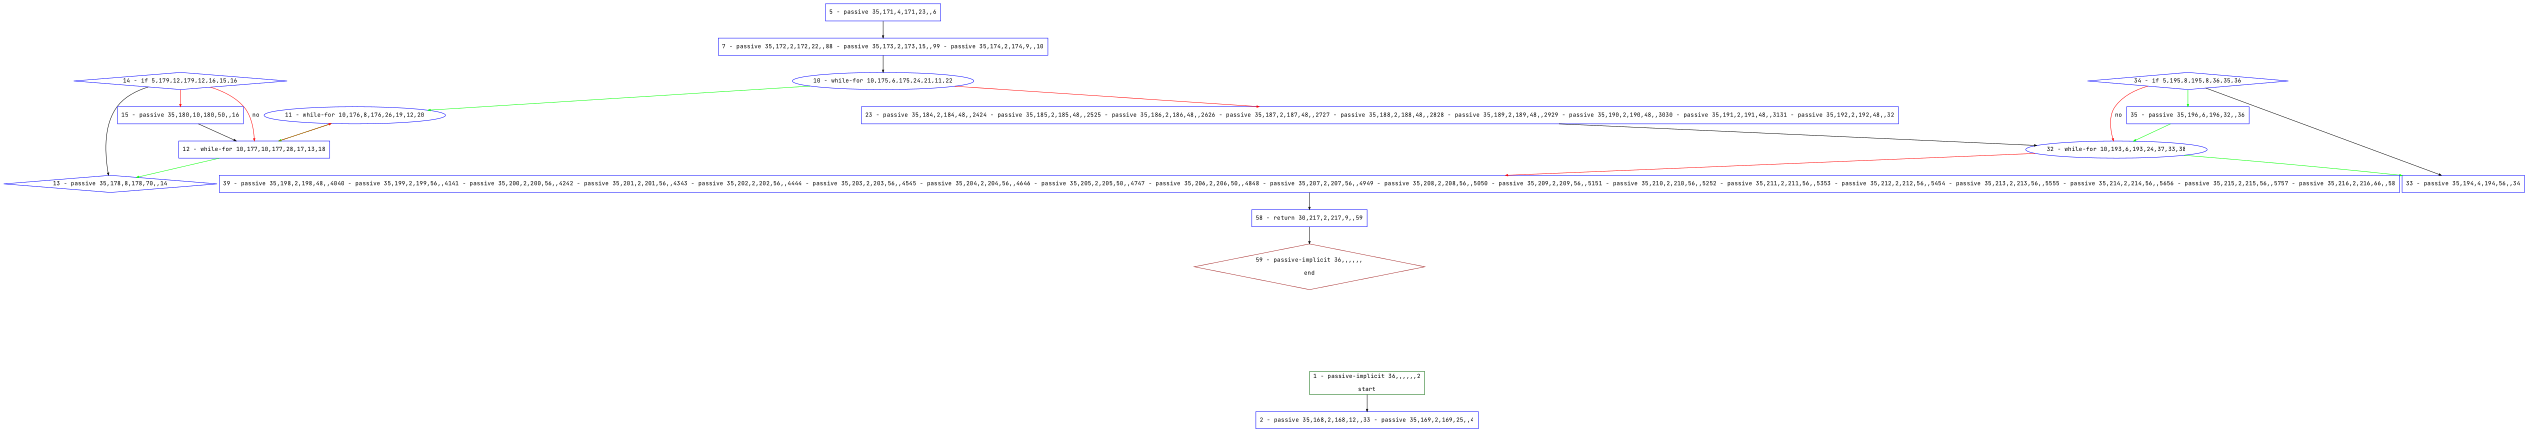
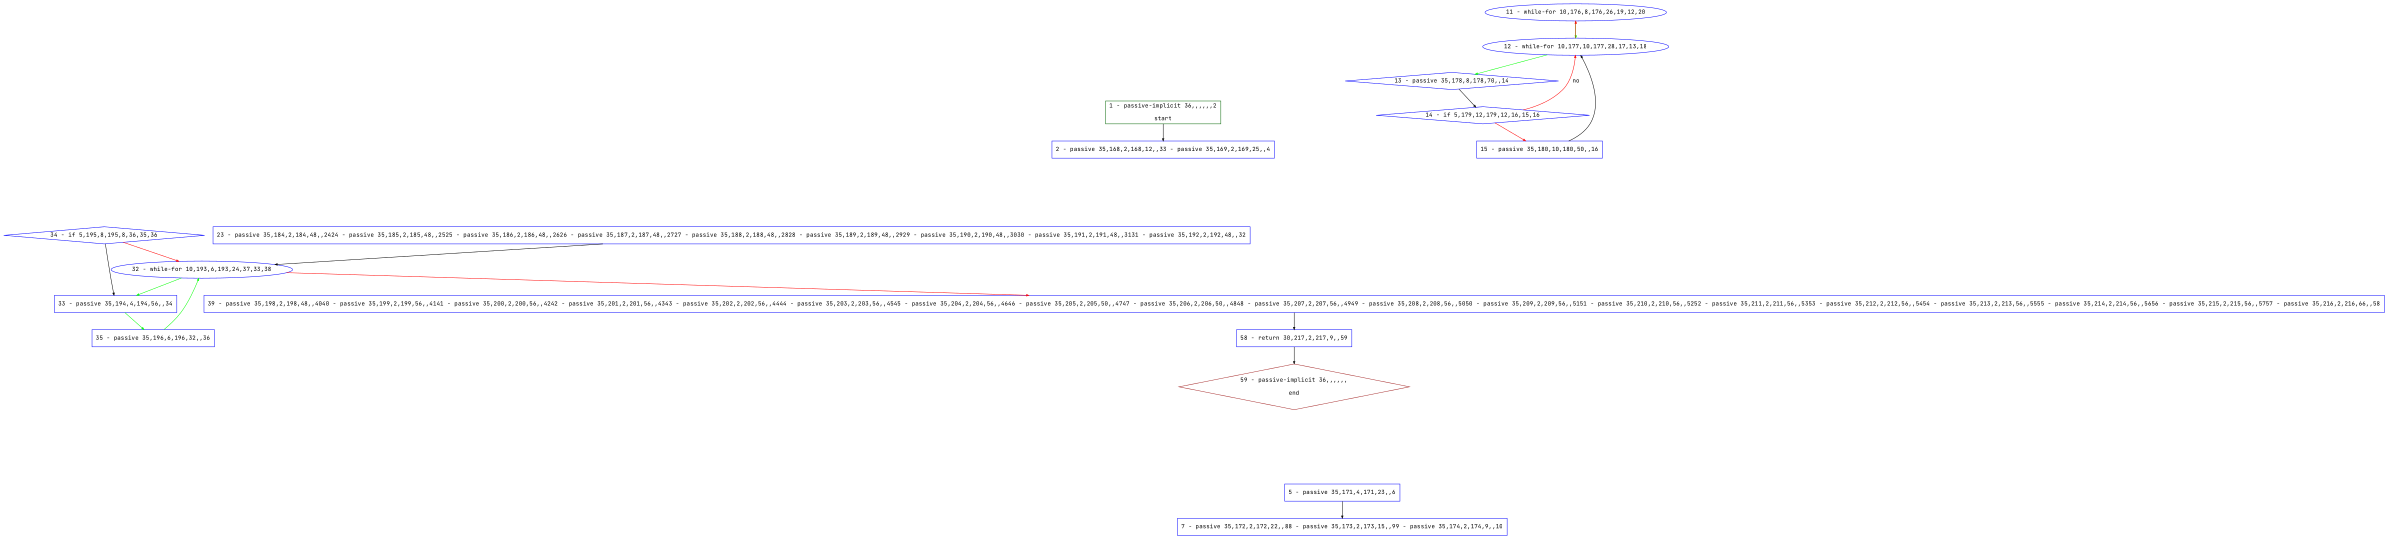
node "10 - while-for 10,175,6,175,24,21,11,22": removed
edge "34 - if 5,195,8,195,8,36,35,36" -> "35 - passive 35,196,6,196,32,,36": now "33 - passive 35,194,4,194,56,,34" -> "35 - passive 35,196,6,196,32,,36"
edge "14 - if 5,179,12,179,12,16,15,16" -> "13 - passive 35,178,8,178,70,,14": reversed
node "12 - while-for 10,177,10,177,28,17,13,18": shape box -> ellipse
